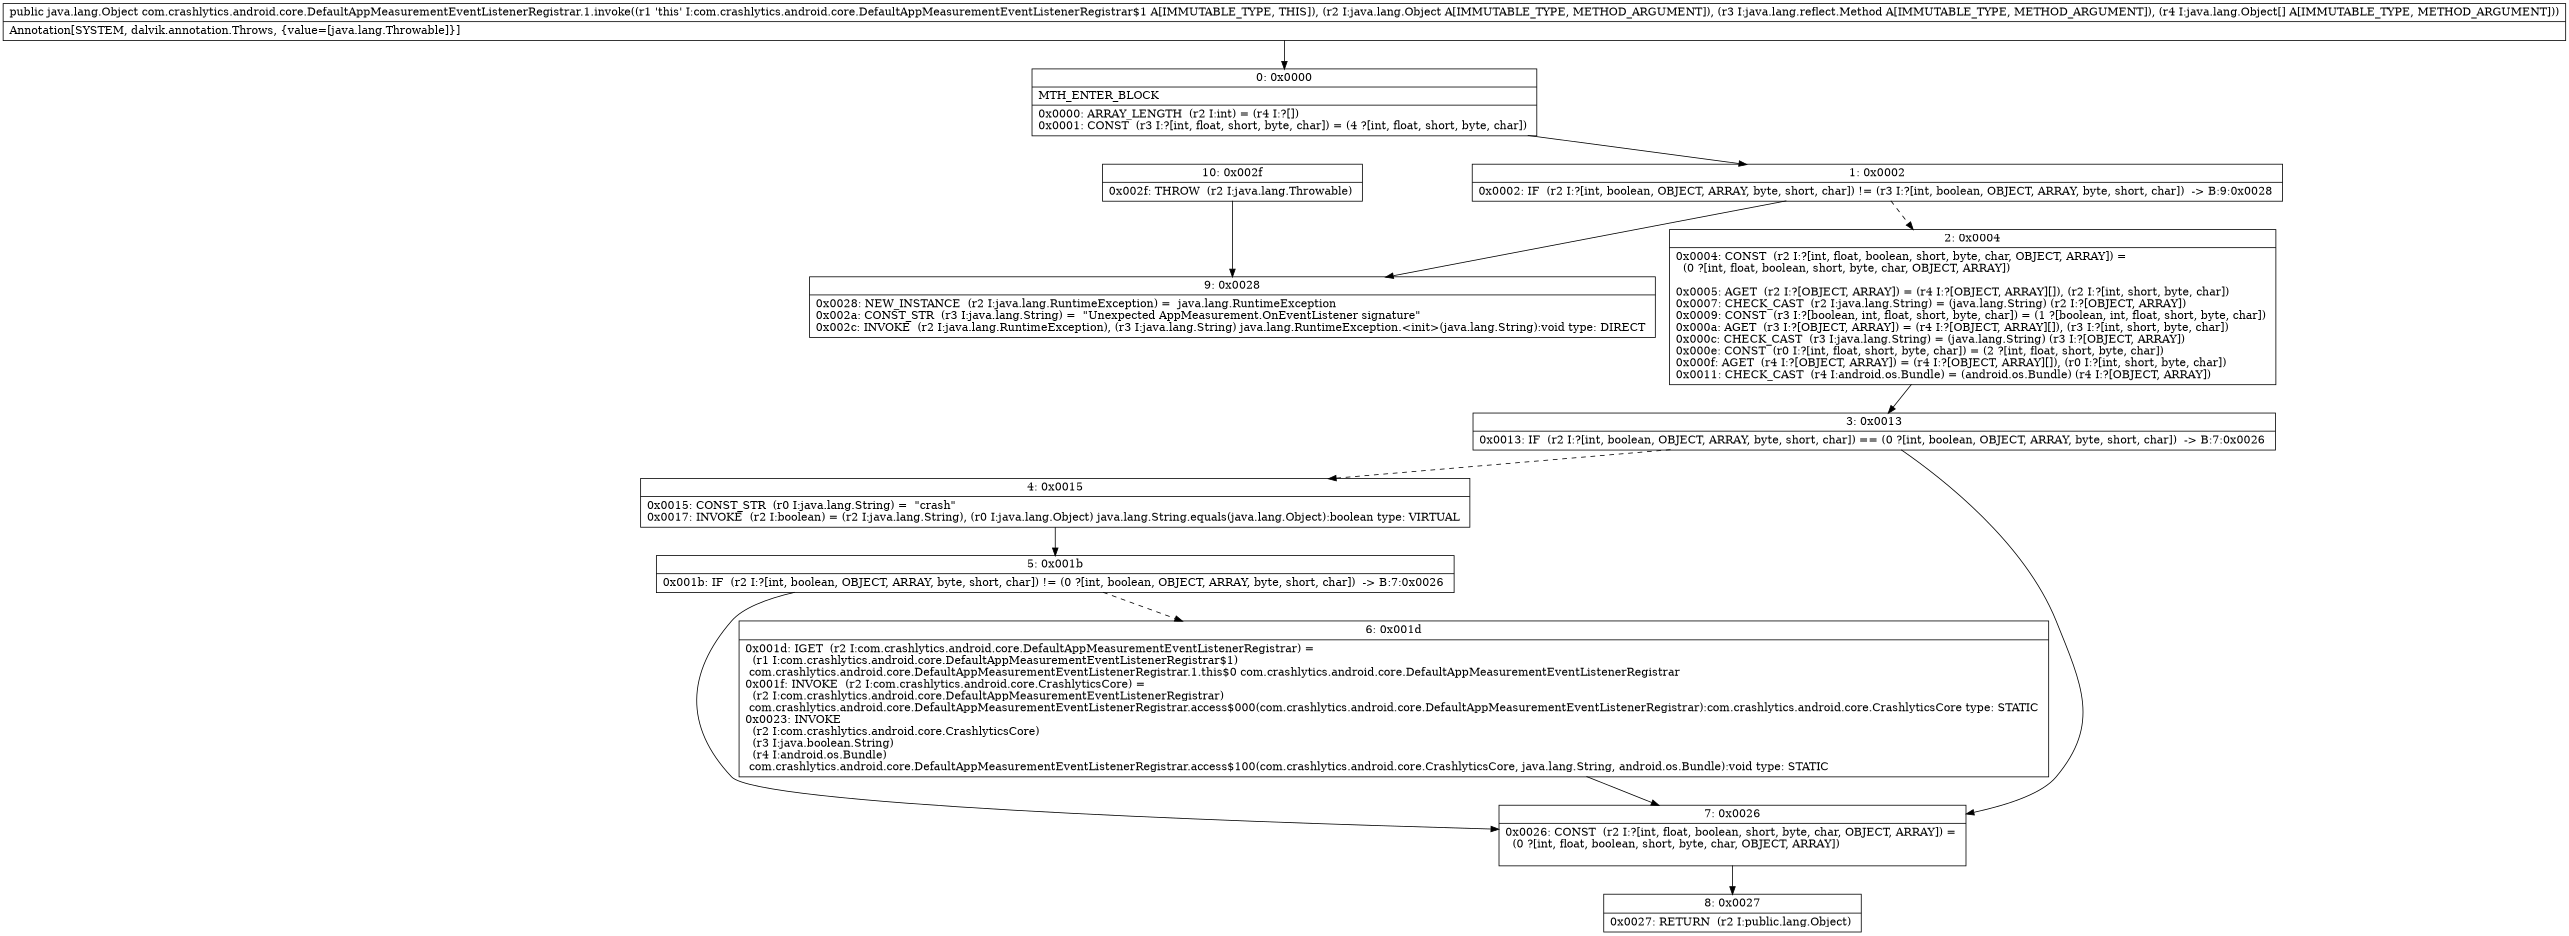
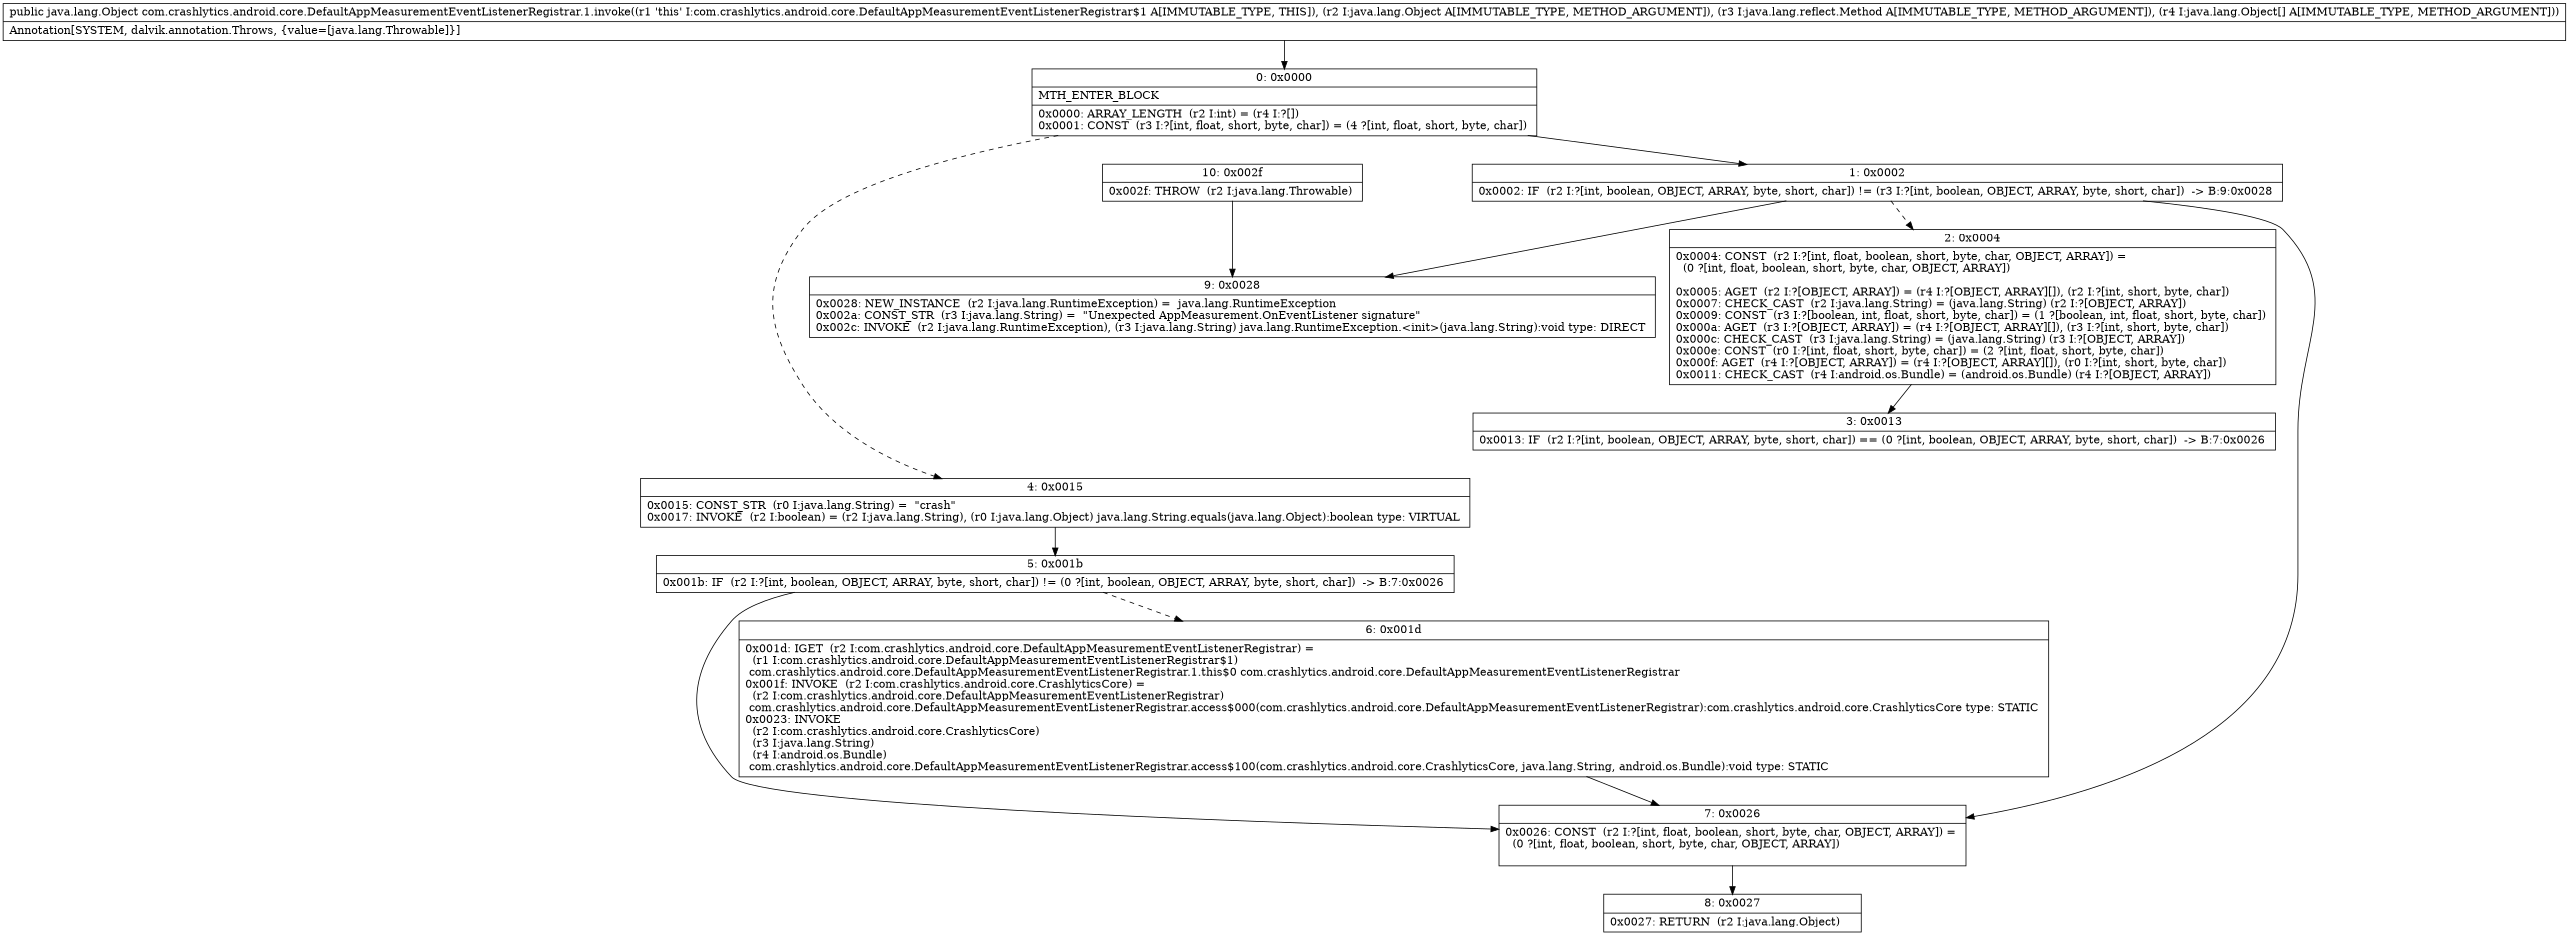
edge "3: 0x0013" -> "4: 0x0015": now "0: 0x0000" -> "4: 0x0015"
edge "3: 0x0013" -> "7: 0x0026": now "1: 0x0002" -> "7: 0x0026"
node "6: 0x001d": text "(r3 I:java.boolean.String)" -> "(r3 I:java.lang.String)"
node "8: 0x0027": text "0x0027: RETURN  (r2 I:public.lang.Object)" -> "0x0027: RETURN  (r2 I:java.lang.Object)"
